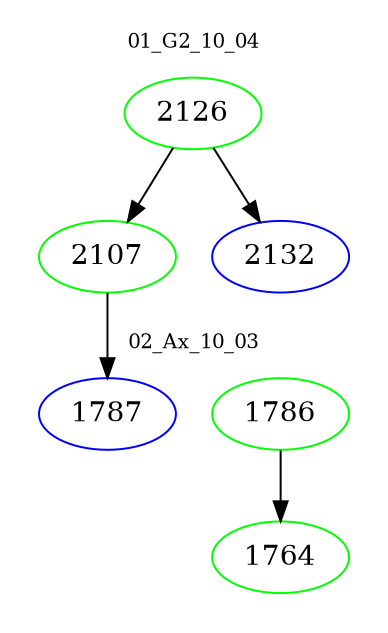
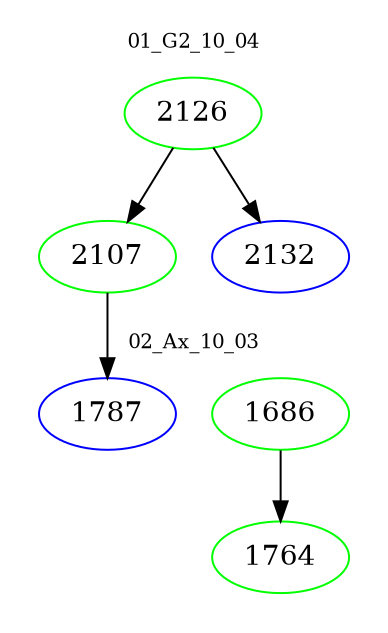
node "1786": label "1786" -> "1686"
